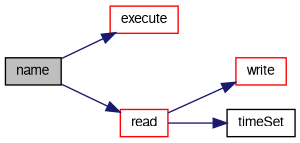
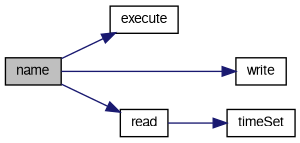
node "execute": color red -> black
node "write": color red -> black
edge "read" -> "write": now "name" -> "write"
node "read": color red -> black
